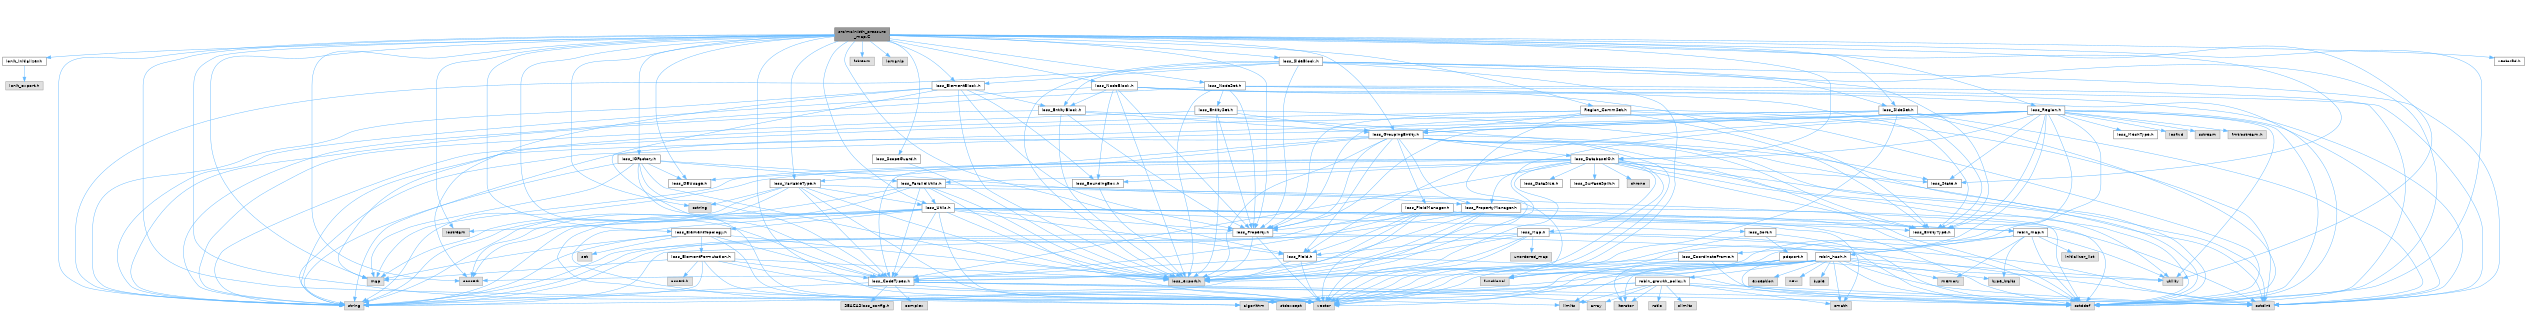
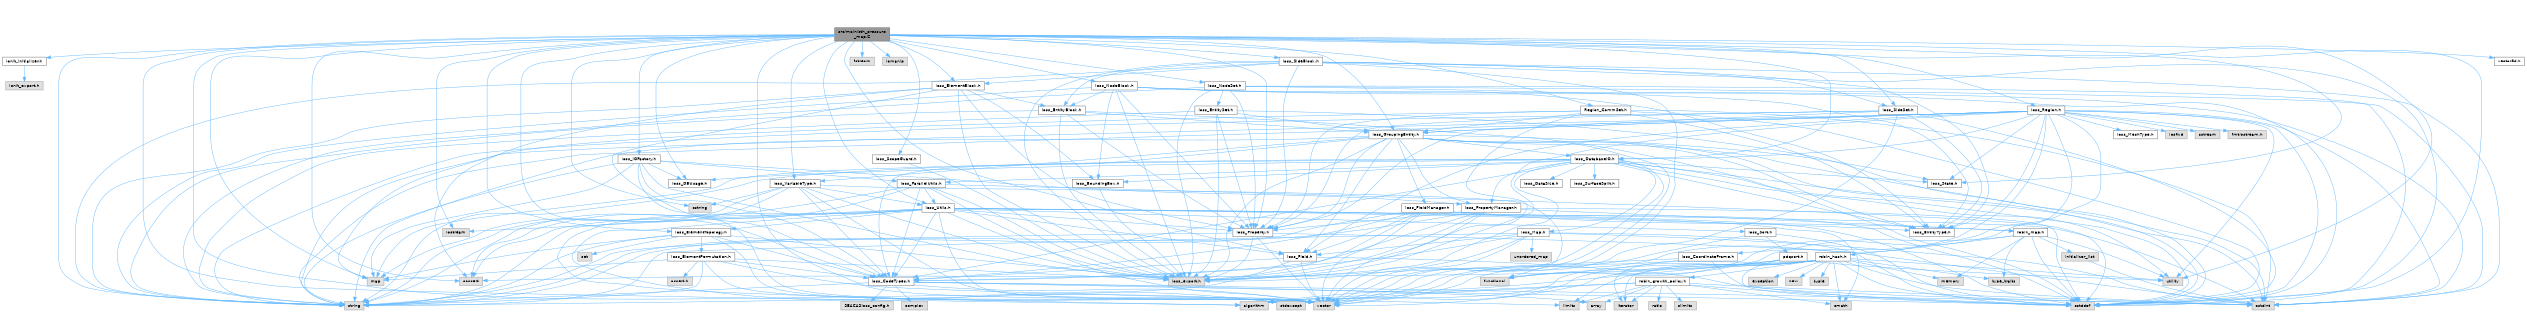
edge "Ioss_SideSet.h" -> "cstdint": now "initializer_list" -> "cstdint"
node "chrono": removed
